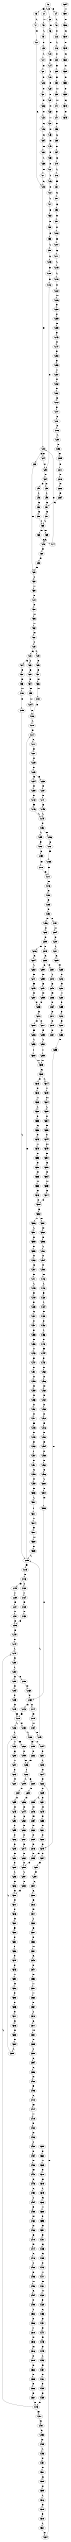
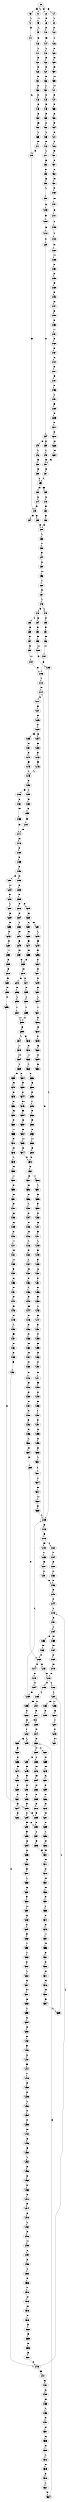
edge "S330" -> "S335": now "S329" -> "S335"
edge "S24" -> "S29": removed, label "L"
edge "S287" -> "S294": added, label "S"
node "S350": added
